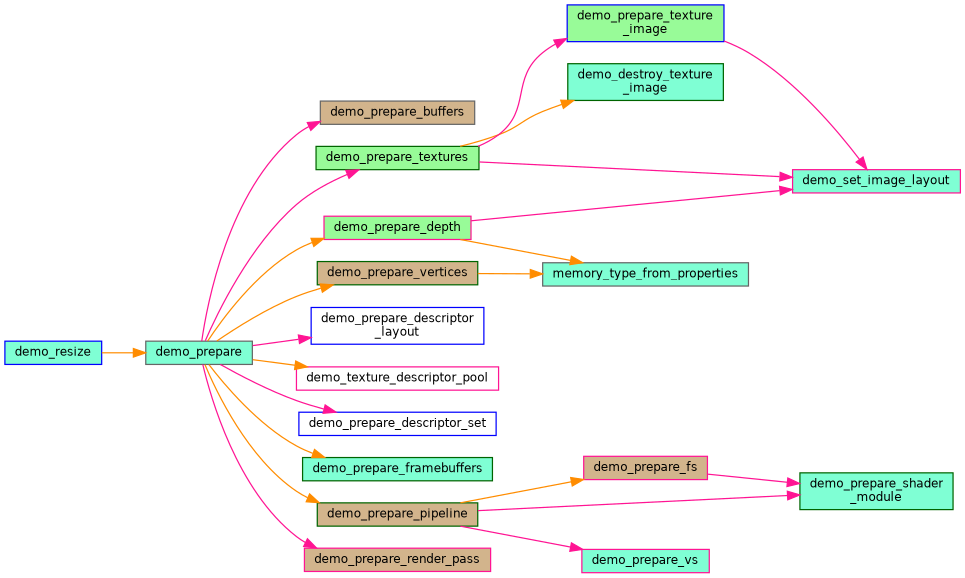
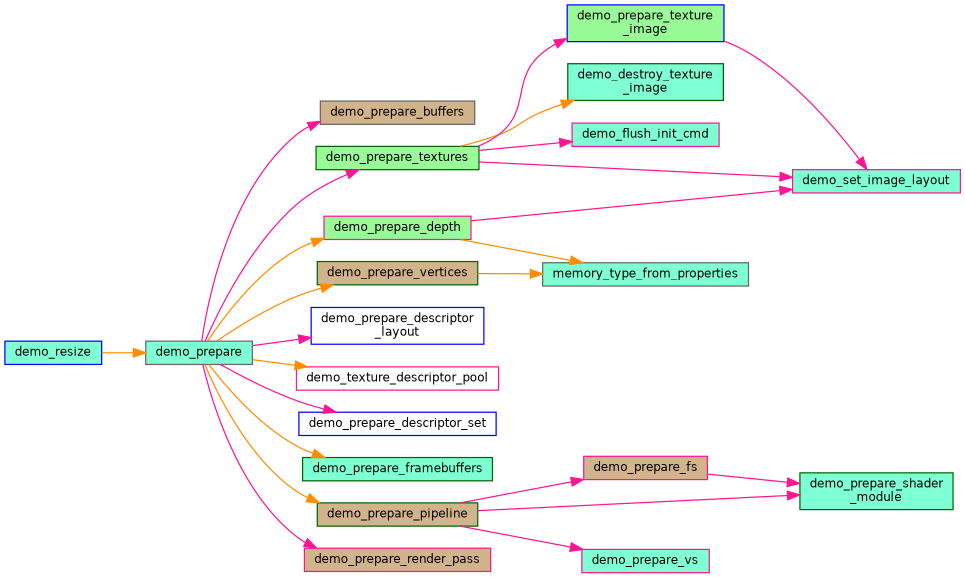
node "demo_flush_init_cmd": added
edge "demo_prepare_pipeline" -> "demo_prepare_fs": color darkorange -> deeppink
